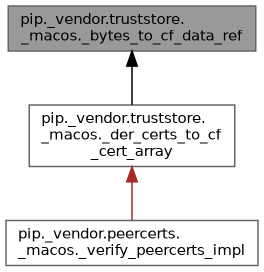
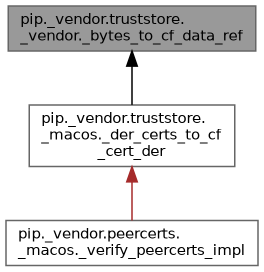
node "pip._vendor.truststore. _macos._bytes_to_cf_data_ref": label "pip._vendor.truststore. _macos._bytes_to_cf_data_ref" -> "pip._vendor.truststore. _vendor._bytes_to_cf_data_ref"
node "pip._vendor.truststore. _macos._der_certs_to_cf _cert_array": label "pip._vendor.truststore. _macos._der_certs_to_cf _cert_array" -> "pip._vendor.truststore. _macos._der_certs_to_cf _cert_der"
